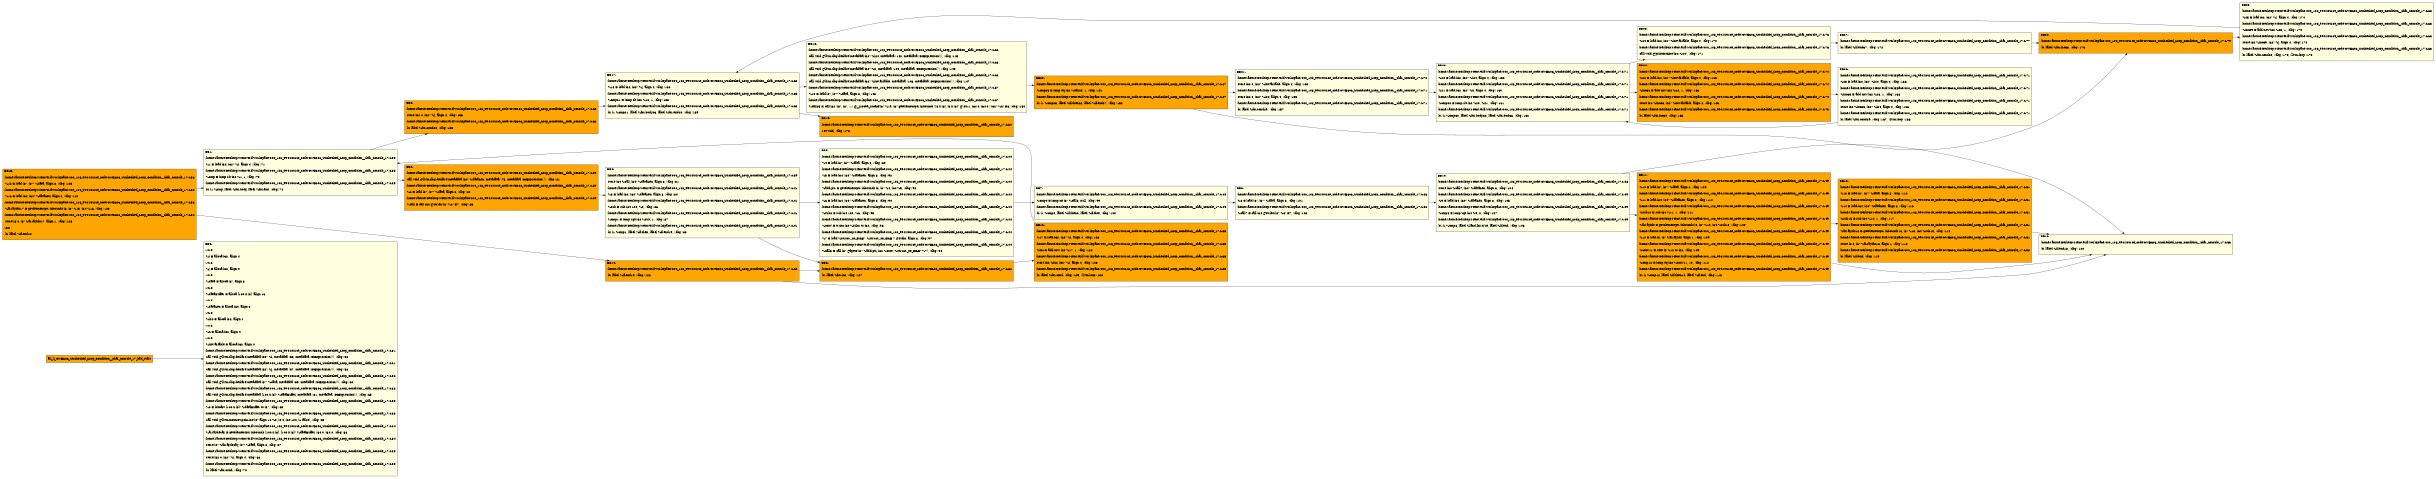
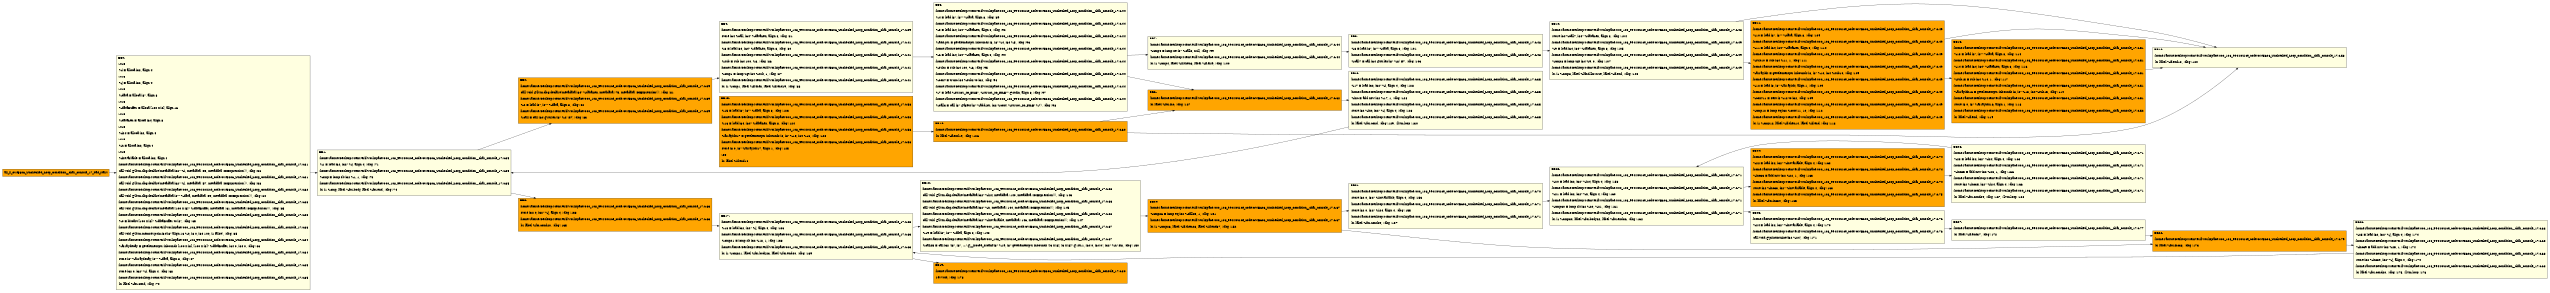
edge "BB15:" -> "BB1:": now "BB0:" -> "BB1:"
edge "BB4:" -> "BB6:": now "BB5:" -> "BB6:"
node "BB16:": fillcolor orange -> lightyellow
